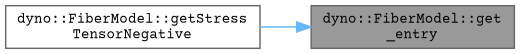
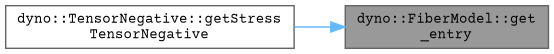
node "dyno::FiberModel::getStress TensorNegative": label "dyno::FiberModel::getStress TensorNegative" -> "dyno::TensorNegative::getStress TensorNegative"
